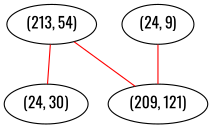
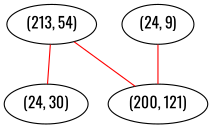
node "(209, 121)": label "(209, 121)" -> "(200, 121)"
